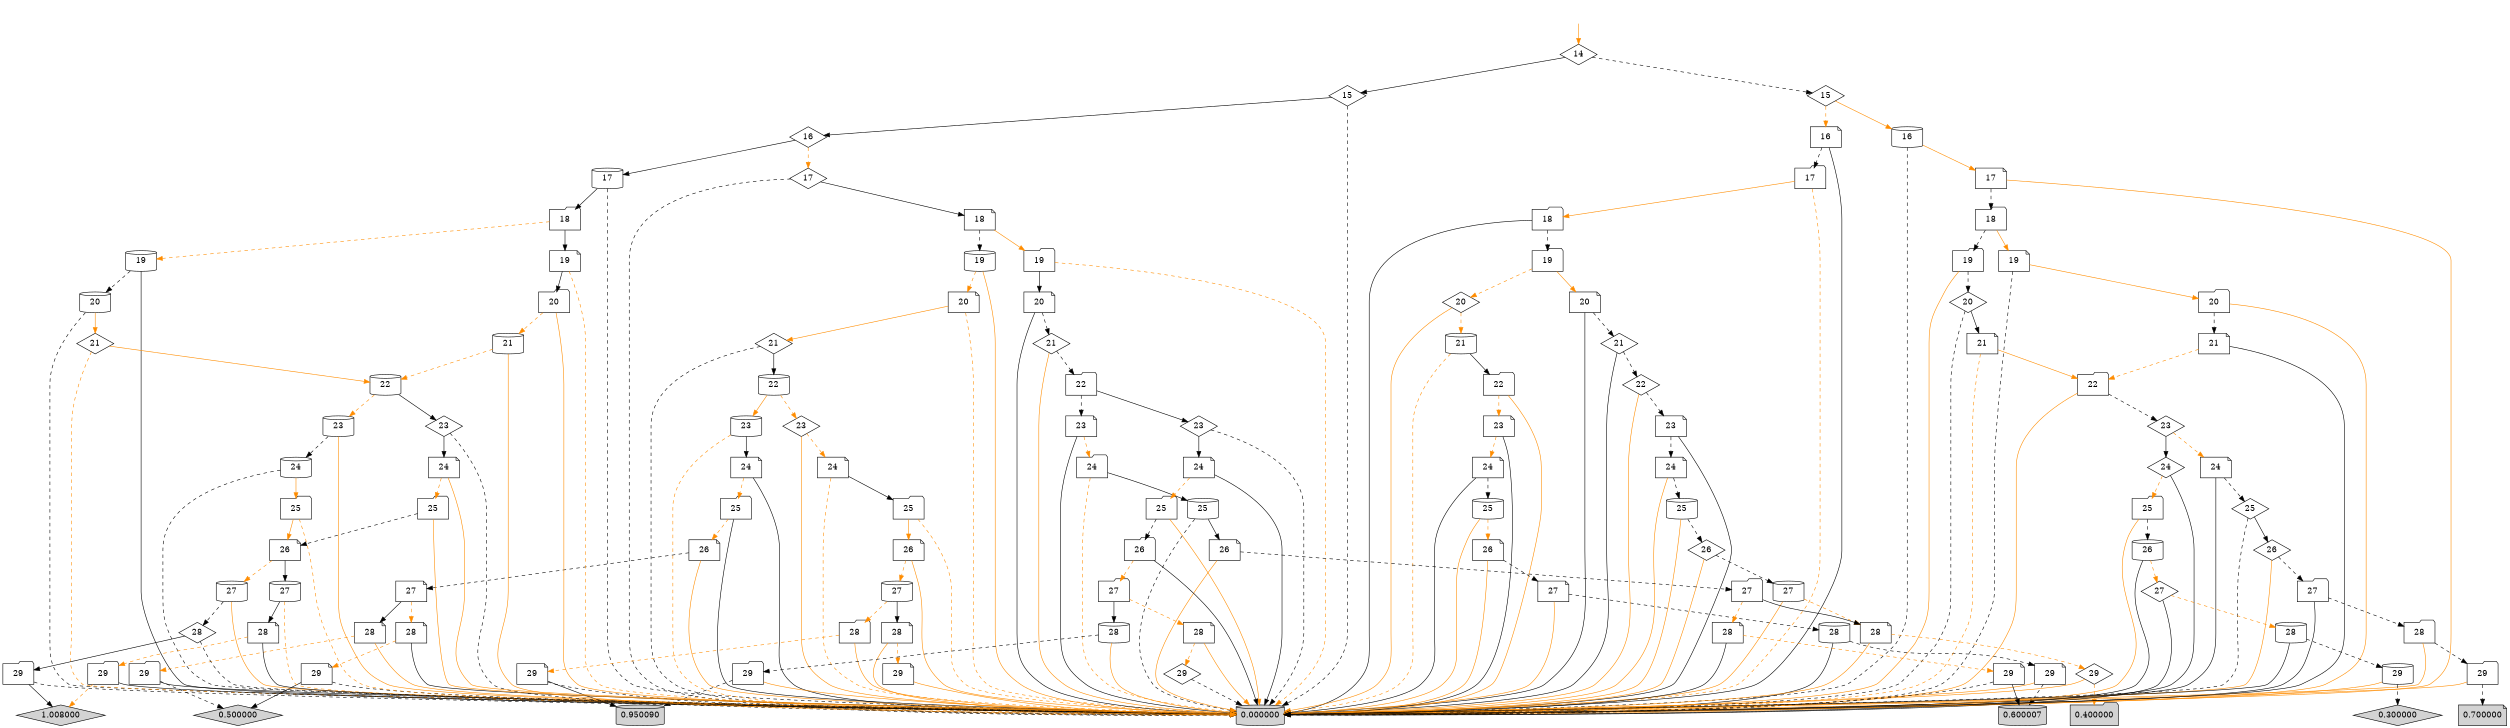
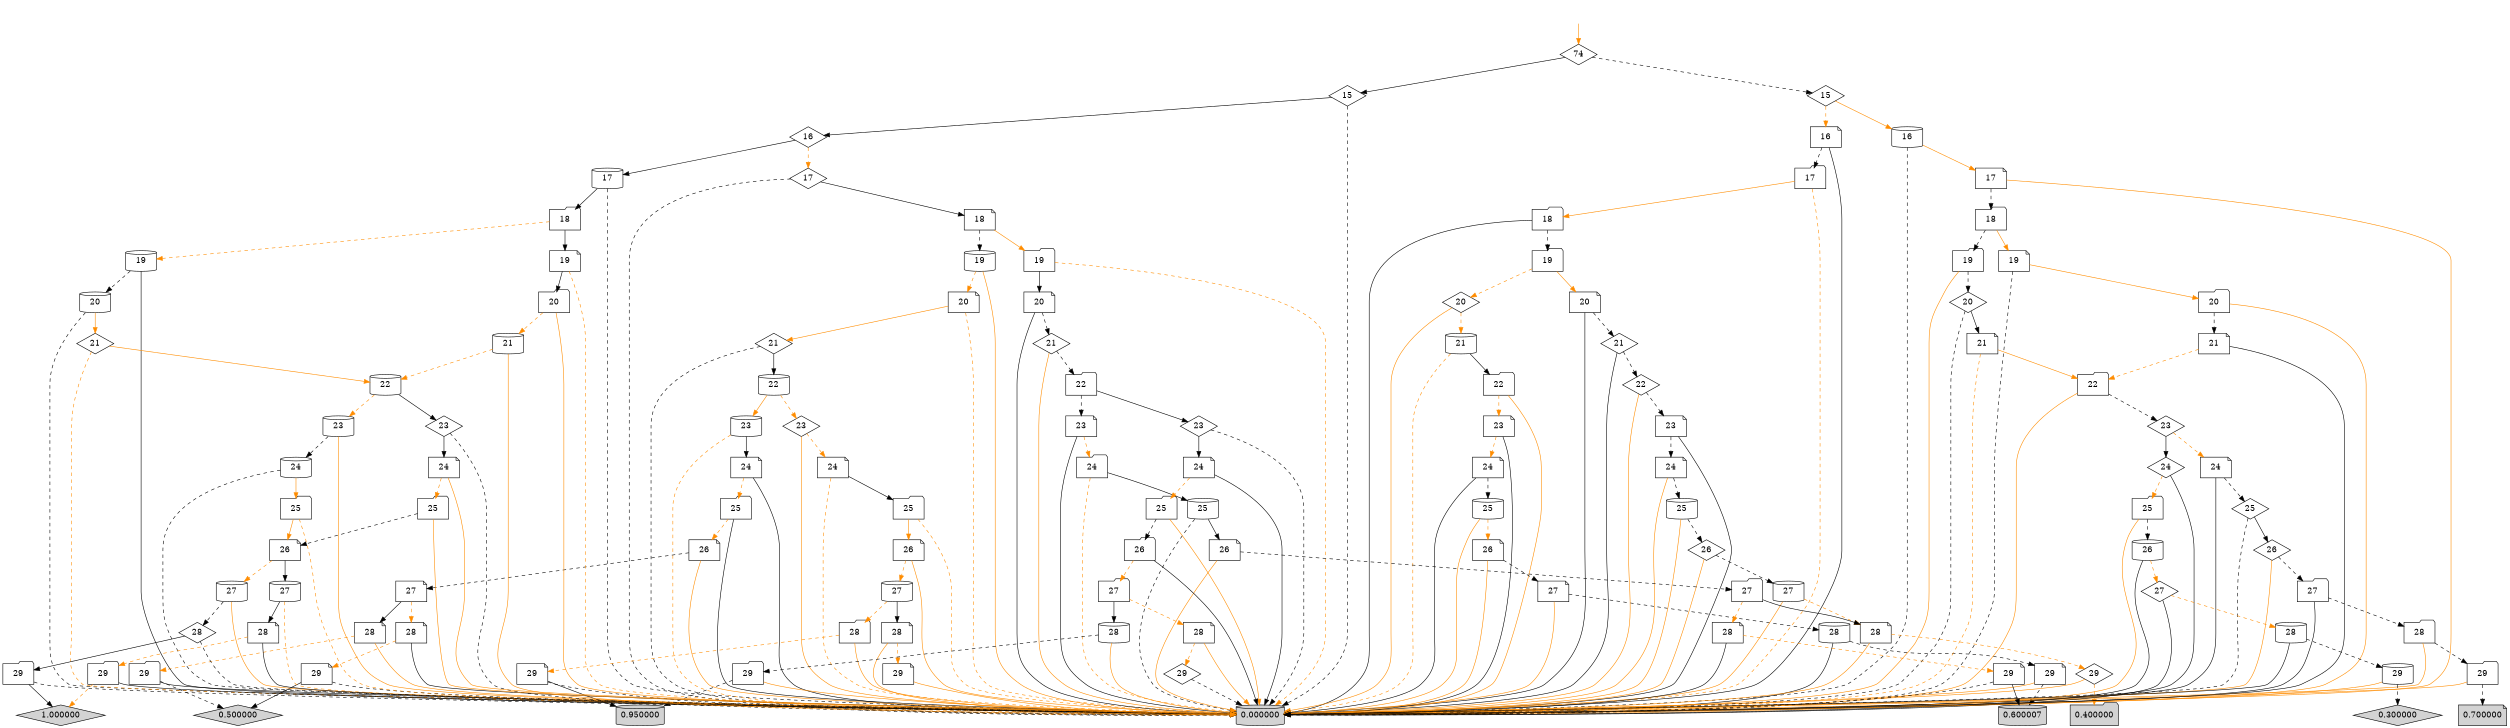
node "14": label "14" -> "74"
node "1.008000": label "1.008000" -> "1.000000"
node "0.950090": label "0.950090" -> "0.950000"
